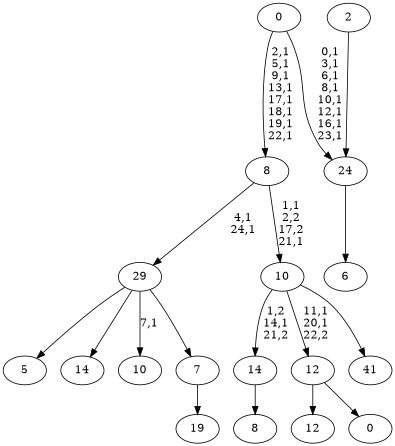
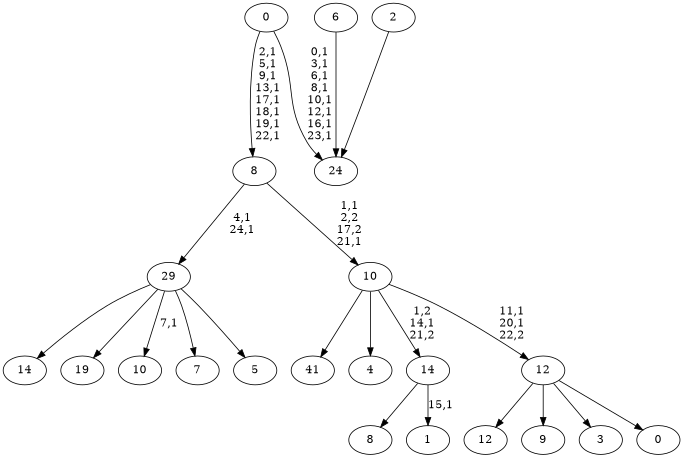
edge "24" -> "6": reversed
node "4": added
edge "7" -> "19": now "29" -> "19"
node "1": added
node "9": added
node "3": added
